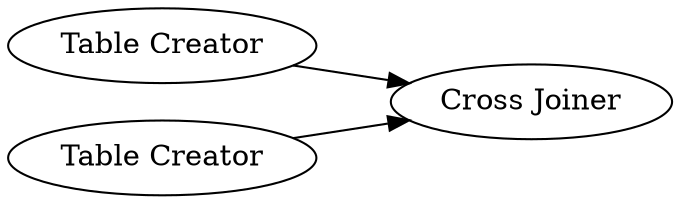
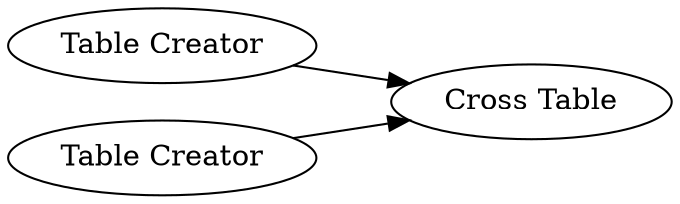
node "Cross Joiner": label "Cross Joiner" -> "Cross Table"
